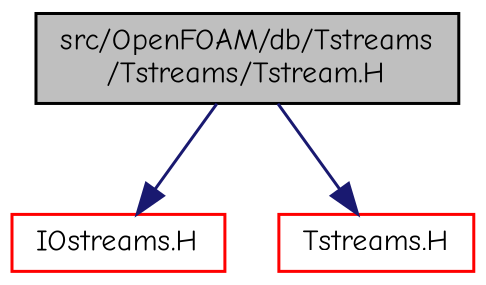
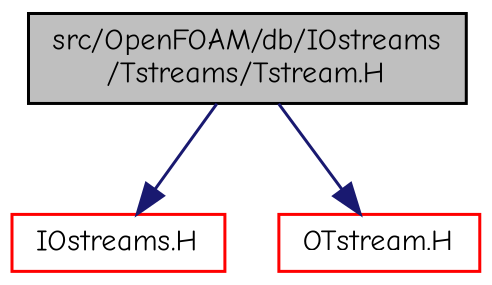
node "src/OpenFOAM/db/Tstreams /Tstreams/Tstream.H": label "src/OpenFOAM/db/Tstreams /Tstreams/Tstream.H" -> "src/OpenFOAM/db/IOstreams /Tstreams/Tstream.H"
node "Tstreams.H": label "Tstreams.H" -> "OTstream.H"
